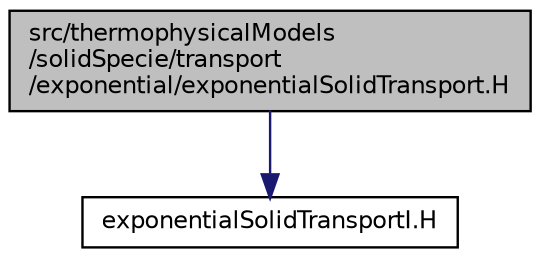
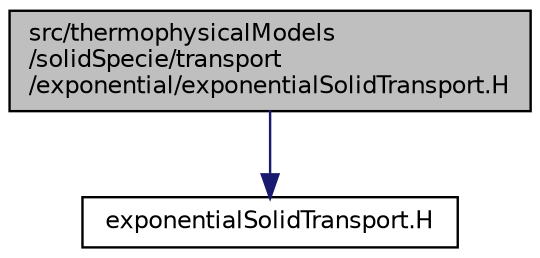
node "exponentialSolidTransportI.H": label "exponentialSolidTransportI.H" -> "exponentialSolidTransport.H"
